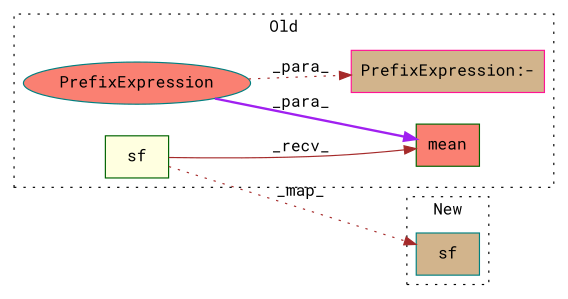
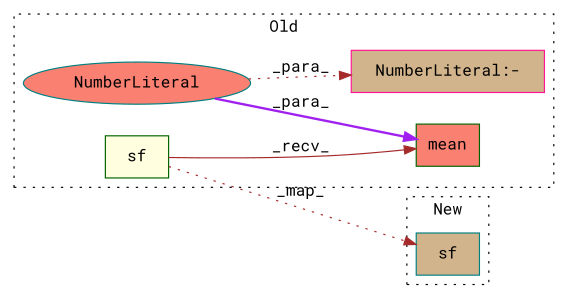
node "PrefixExpression:-": label "PrefixExpression:-" -> "NumberLiteral:-"
node "PrefixExpression": label "PrefixExpression" -> "NumberLiteral"
